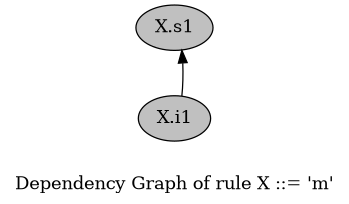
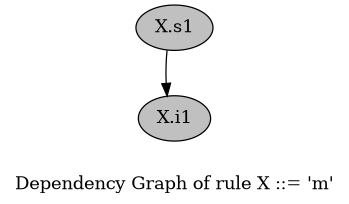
edge "X.i1" -> "X.s1": reversed
